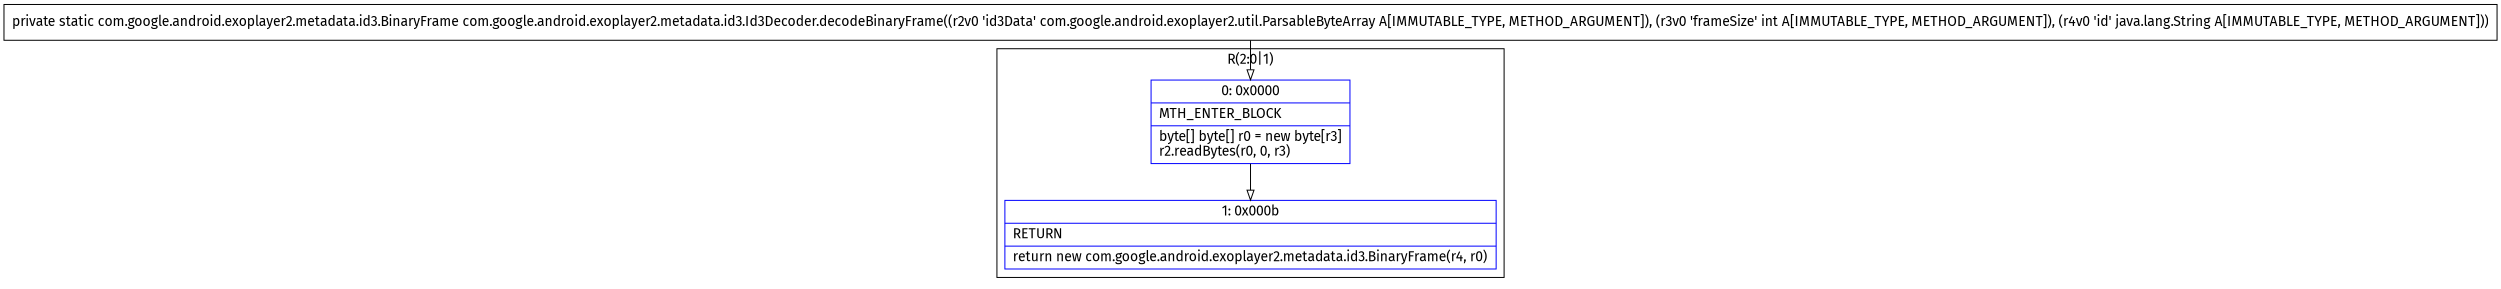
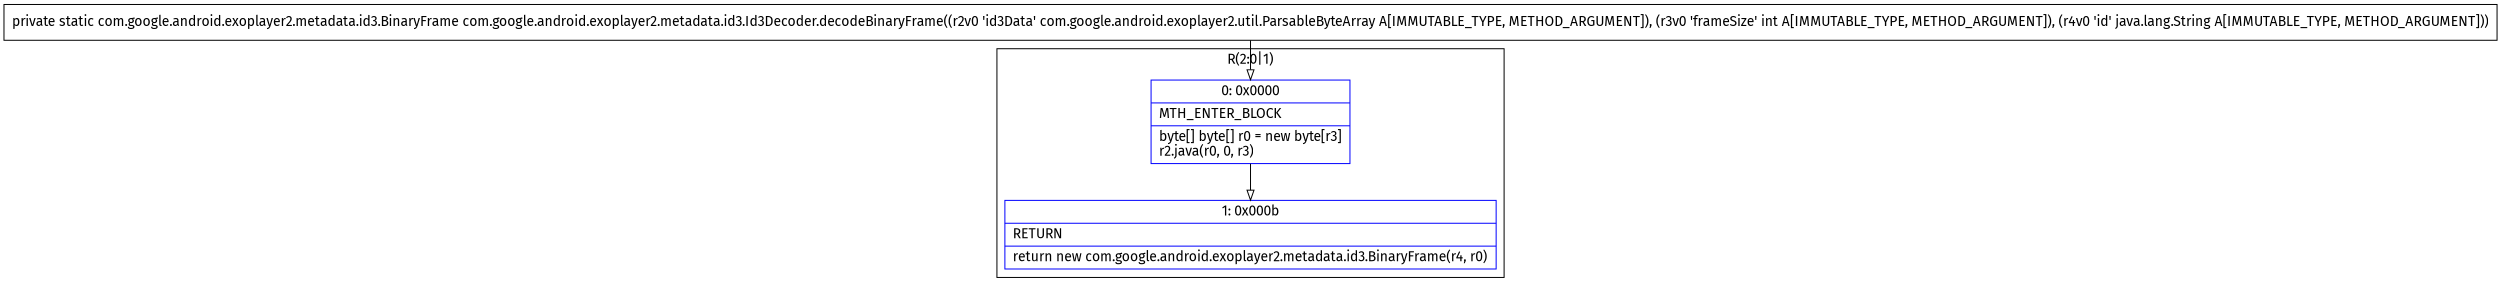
node "0: 0x0000": text "r2.readBytes(r0, 0, r3)" -> "r2.java(r0, 0, r3)"
